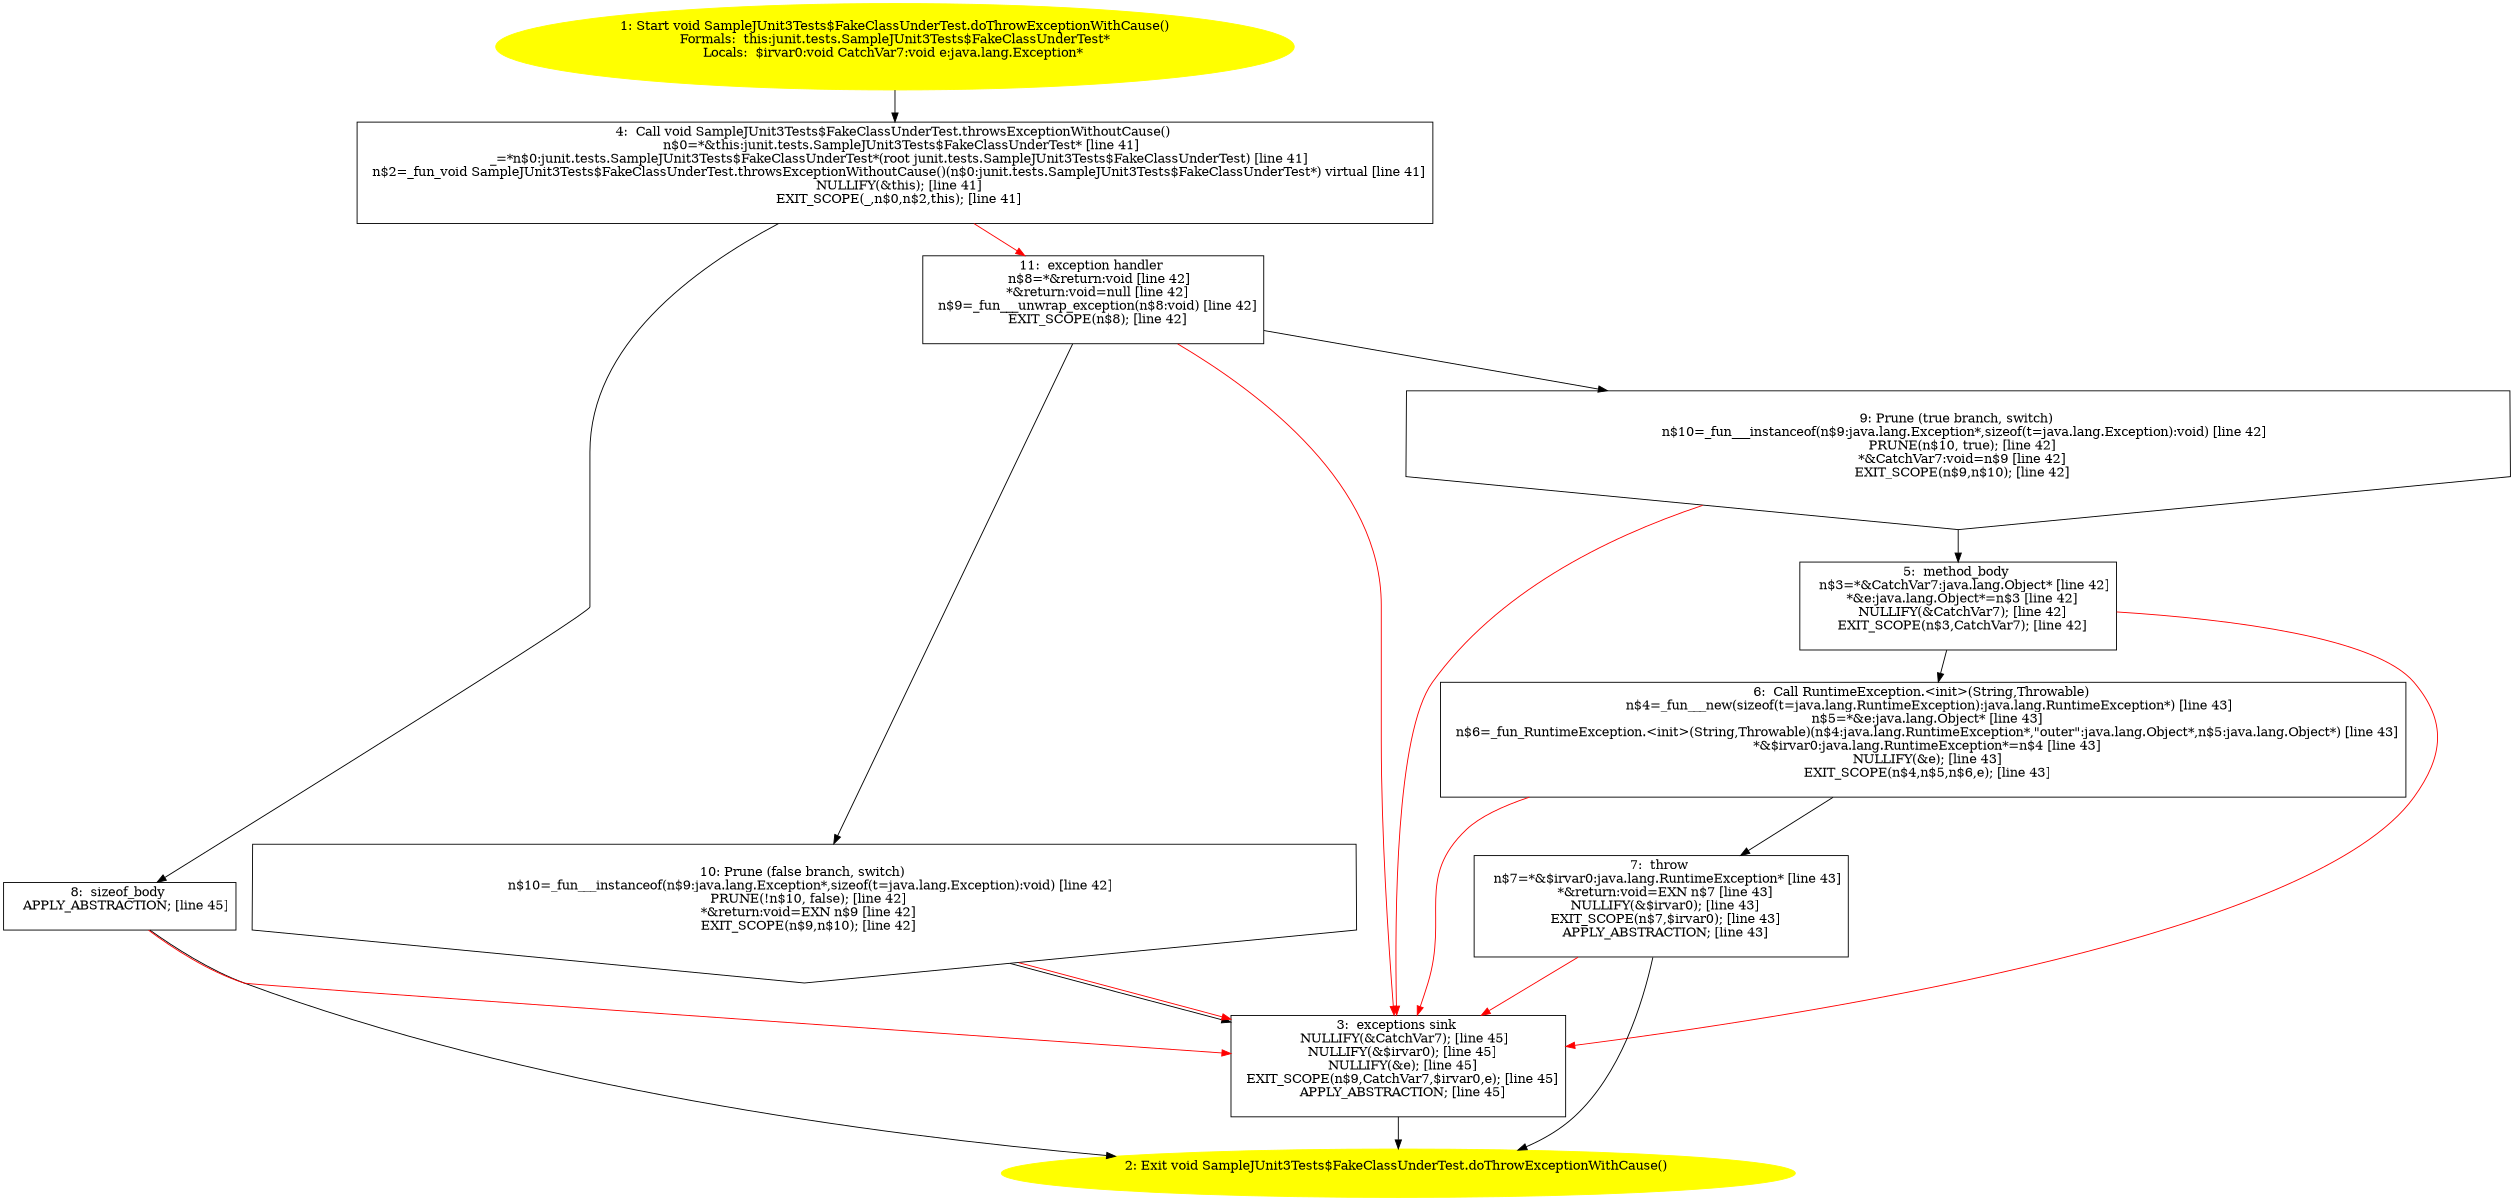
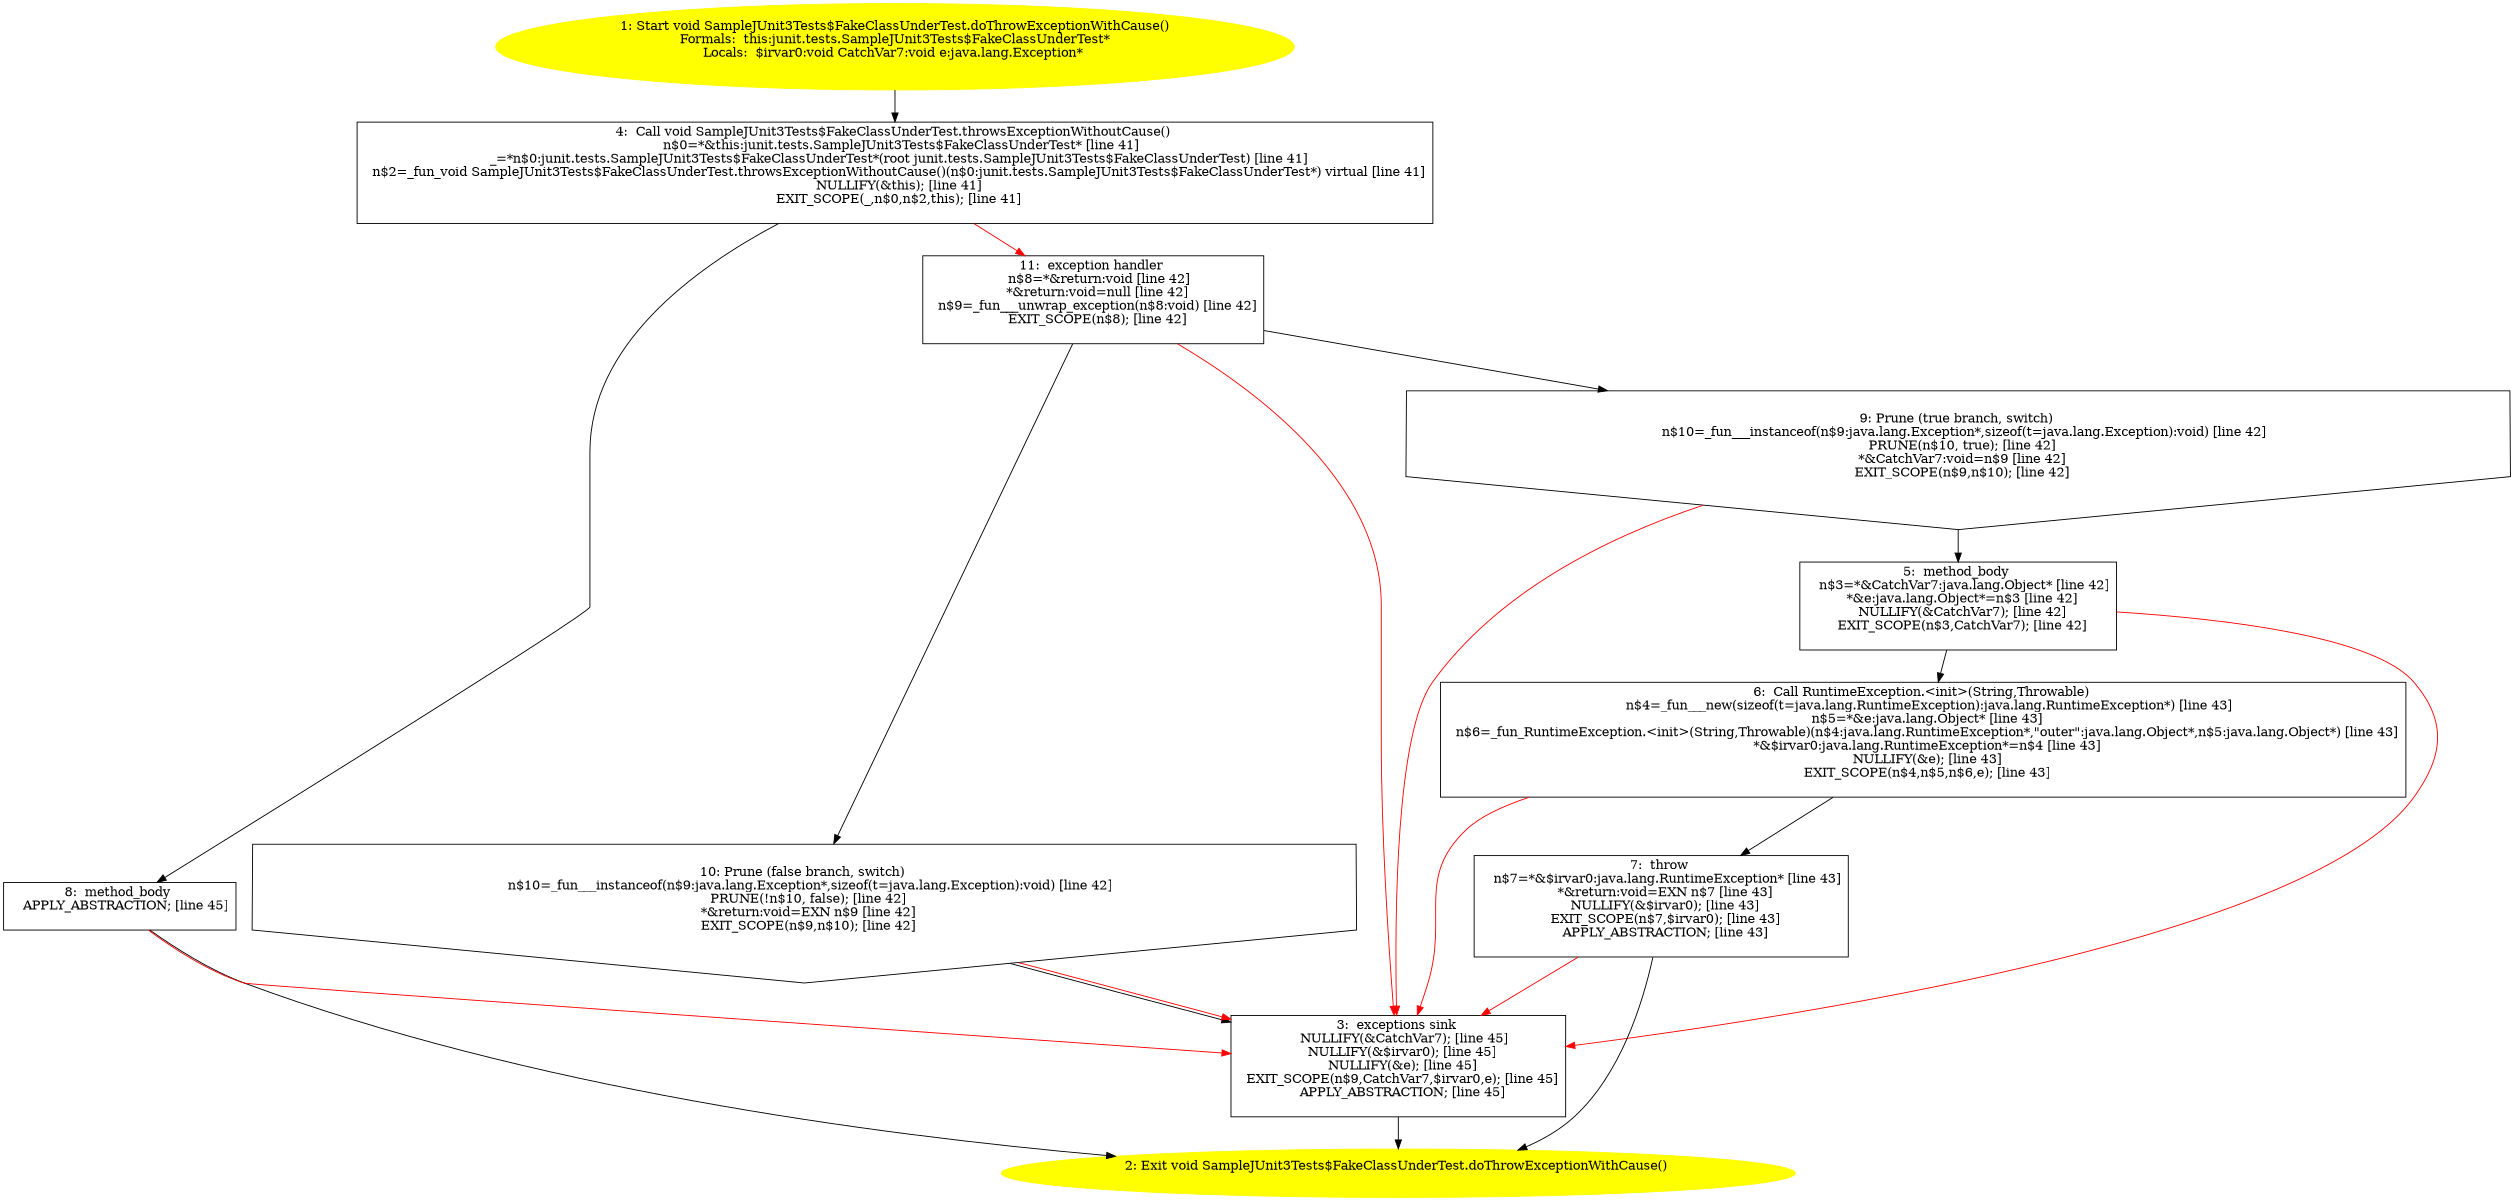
node "8:  sizeof_body APPLY_ABSTRACTION; [line 45]": label "8:  sizeof_body APPLY_ABSTRACTION; [line 45]" -> "8:  method_body APPLY_ABSTRACTION; [line 45]"
